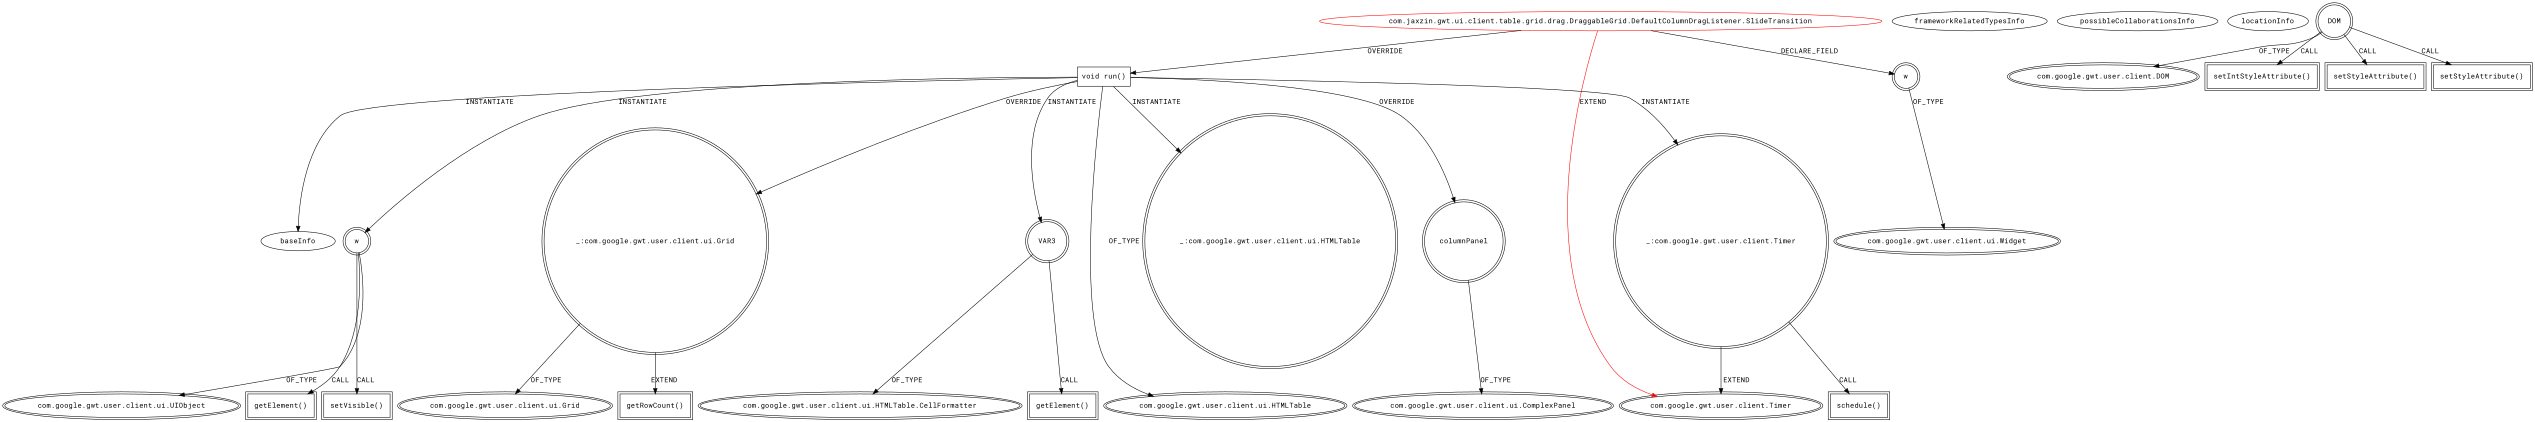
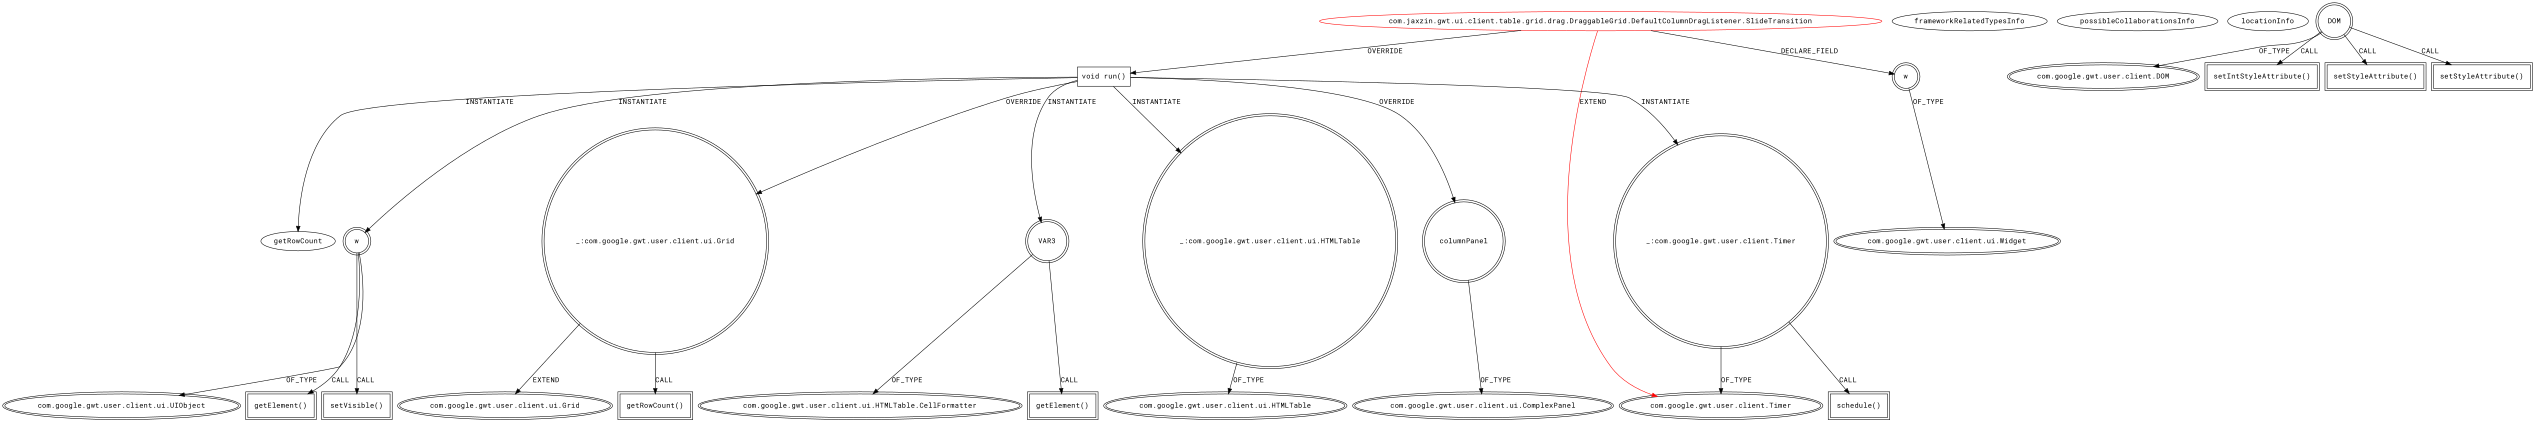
node "baseInfo": label "baseInfo" -> "getRowCount"
edge "void run()" -> "com.google.gwt.user.client.ui.HTMLTable": now "_:com.google.gwt.user.client.ui.HTMLTable" -> "com.google.gwt.user.client.ui.HTMLTable"
edge "_:com.google.gwt.user.client.ui.Grid" -> "com.google.gwt.user.client.ui.Grid": label "OF_TYPE" -> "EXTEND"
edge "_:com.google.gwt.user.client.ui.Grid" -> "getRowCount()": label "EXTEND" -> "CALL"
edge "_:com.google.gwt.user.client.Timer" -> "com.google.gwt.user.client.Timer": label "EXTEND" -> "OF_TYPE"
